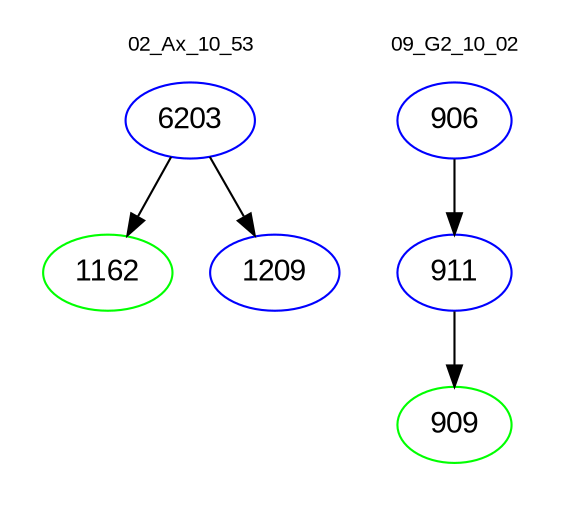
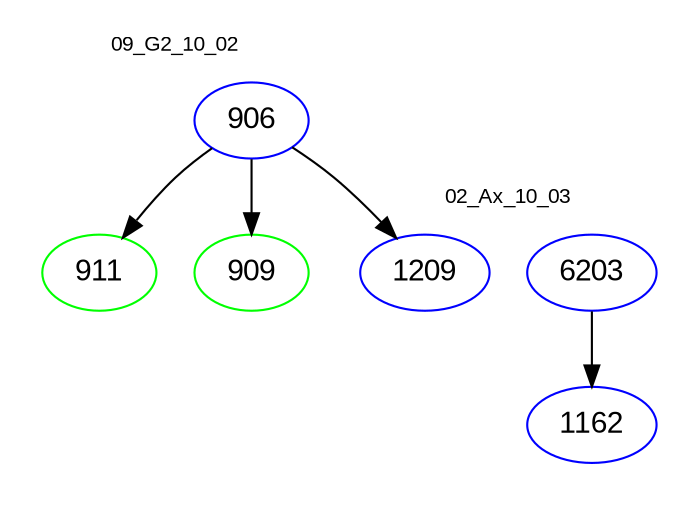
cluster "02_Ax_10_53": label "02_Ax_10_53" -> "02_Ax_10_03"
edge "6203" -> "1209": now "906" -> "1209"
node "1162": color green -> blue
node "911": color blue -> green
edge "911" -> "909": now "906" -> "909"
